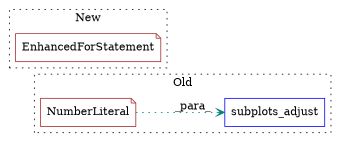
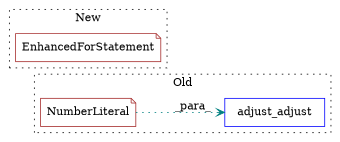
node "subplots_adjust": label "subplots_adjust" -> "adjust_adjust"
